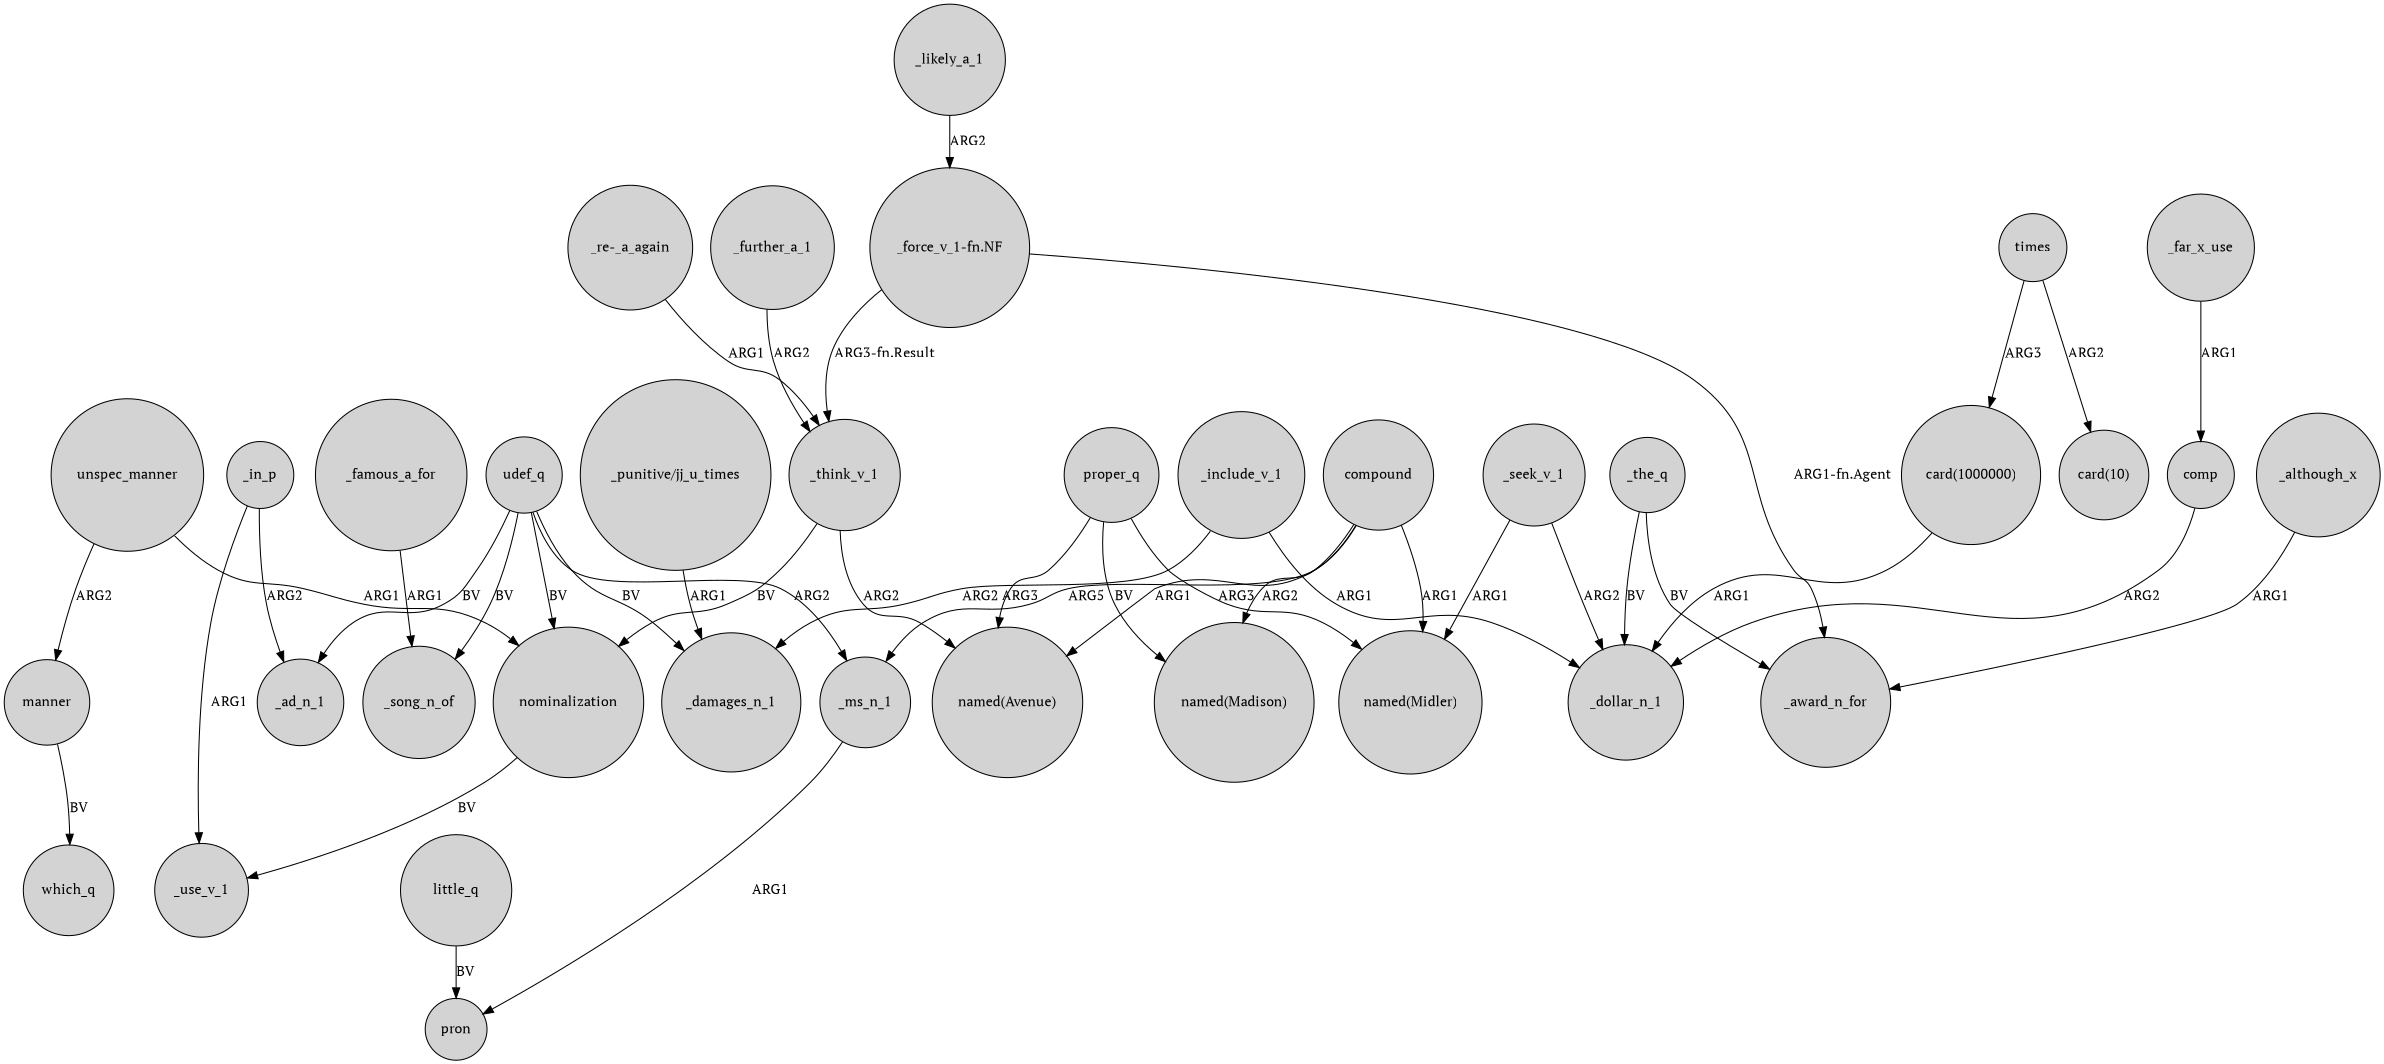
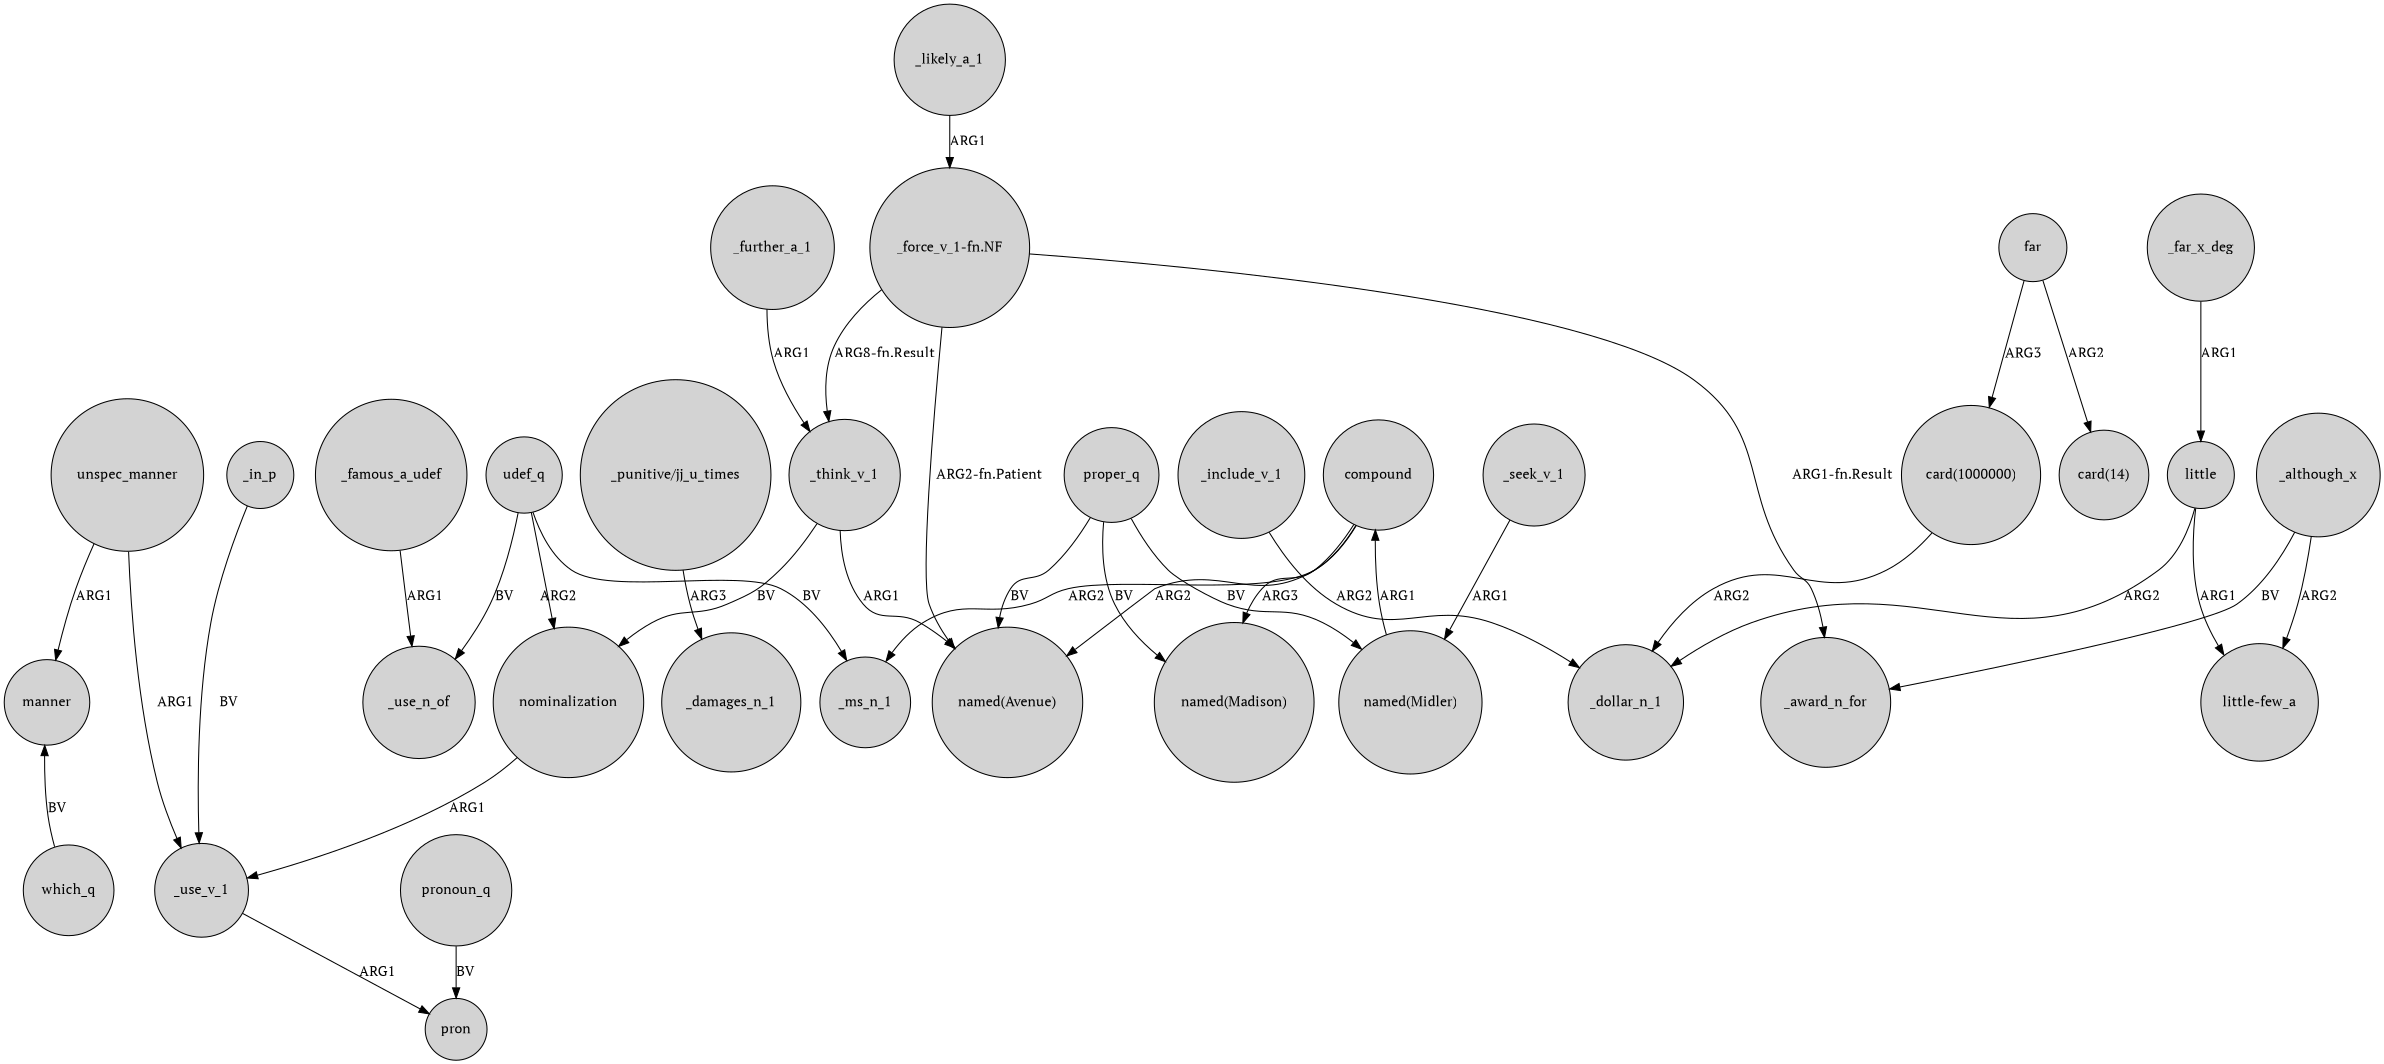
edge "_likely_a_1" -> "_force_v_1-fn.NF": label "ARG2" -> "ARG1"
node "_re-_a_again": removed
node "times": label "times" -> "far"
node "_far_x_use": label "_far_x_use" -> "_far_x_deg"
edge "_further_a_1" -> "_think_v_1": label "ARG2" -> "ARG1"
edge "_force_v_1-fn.NF" -> "_think_v_1": label "ARG3-fn.Result" -> "ARG8-fn.Result"
node "_famous_a_for": label "_famous_a_for" -> "_famous_a_udef"
node "_the_q": removed
edge "_force_v_1-fn.NF" -> "_award_n_for": label "ARG1-fn.Agent" -> "ARG1-fn.Result"
node "card(10)": label "card(10)" -> "card(14)"
node "comp": label "comp" -> "little"
edge "_force_v_1-fn.NF" -> "named(Avenue)": added, label "ARG2-fn.Patient"
edge "compound" -> "named(Midler)": reversed
edge "_seek_v_1" -> "_dollar_n_1": removed, label "ARG2"
edge "_include_v_1" -> "_damages_n_1": removed, label "ARG2"
edge "udef_q" -> "_damages_n_1": removed, label "BV"
edge "unspec_manner" -> "manner": label "ARG2" -> "ARG1"
edge "udef_q" -> "nominalization": label "BV" -> "ARG2"
edge "_punitive/jj_u_times" -> "_damages_n_1": label "ARG1" -> "ARG3"
edge "udef_q" -> "_ms_n_1": label "ARG2" -> "BV"
edge "_think_v_1" -> "named(Avenue)": label "ARG2" -> "ARG1"
edge "proper_q" -> "named(Avenue)": label "ARG3" -> "BV"
edge "compound" -> "_ms_n_1": label "ARG5" -> "ARG2"
edge "compound" -> "named(Avenue)": label "ARG1" -> "ARG2"
edge "proper_q" -> "named(Midler)": label "ARG3" -> "BV"
edge "compound" -> "named(Madison)": label "ARG2" -> "ARG3"
edge "_include_v_1" -> "_dollar_n_1": label "ARG1" -> "ARG2"
edge "card(1000000)" -> "_dollar_n_1": label "ARG1" -> "ARG2"
edge "_although_x" -> "_award_n_for": label "ARG1" -> "BV"
edge "unspec_manner" -> "nominalization": now "unspec_manner" -> "_use_v_1"
edge "_in_p" -> "_use_v_1": label "ARG1" -> "BV"
node "_ad_n_1": removed
node "_song_n_of": label "_song_n_of" -> "_use_n_of"
node "little-few_a": added
edge "manner" -> "which_q": reversed
edge "nominalization" -> "_use_v_1": label "BV" -> "ARG1"
node "little_q": label "little_q" -> "pronoun_q"
edge "_ms_n_1" -> "pron": now "_use_v_1" -> "pron"
